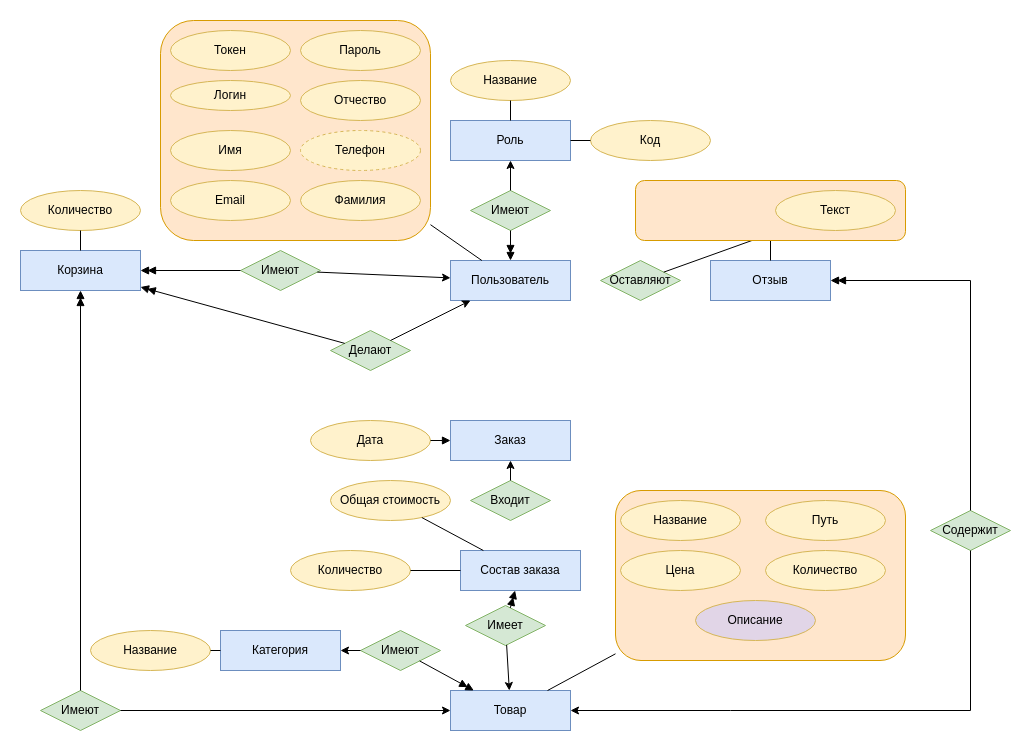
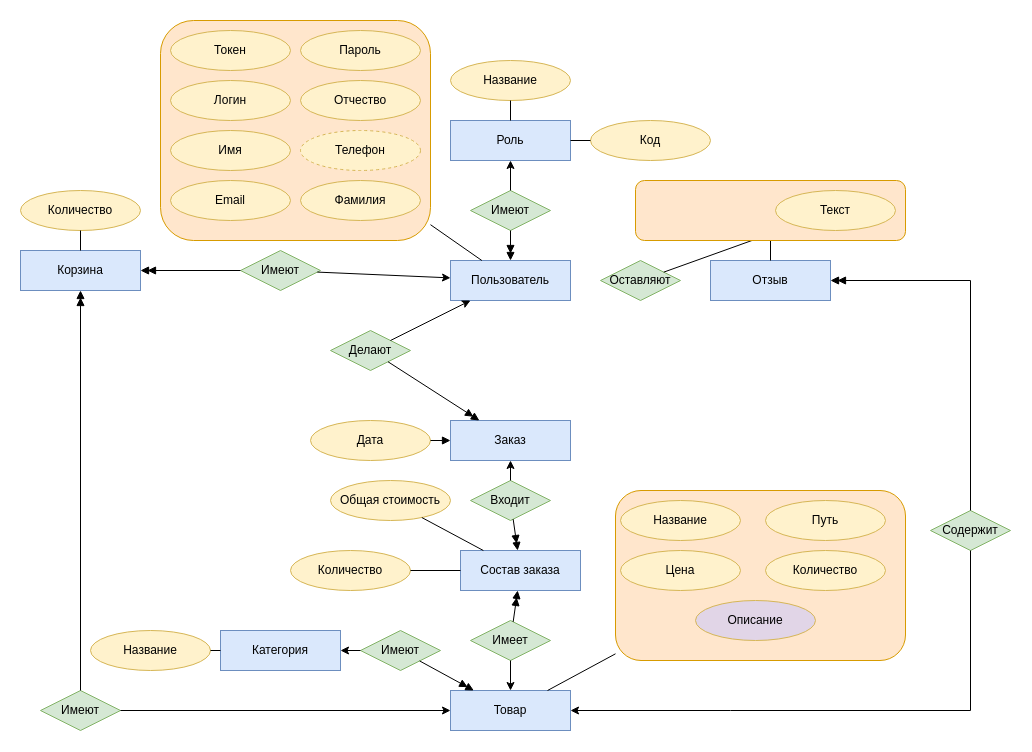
node "Логин": size 120x30 -> 120x40
edge "Делают" -> "Корзина": now "Делают" -> "Заказ"
edge "Входит" -> "Состав заказа": added
node "Имеет": moved (506, 626) -> (511, 641)
